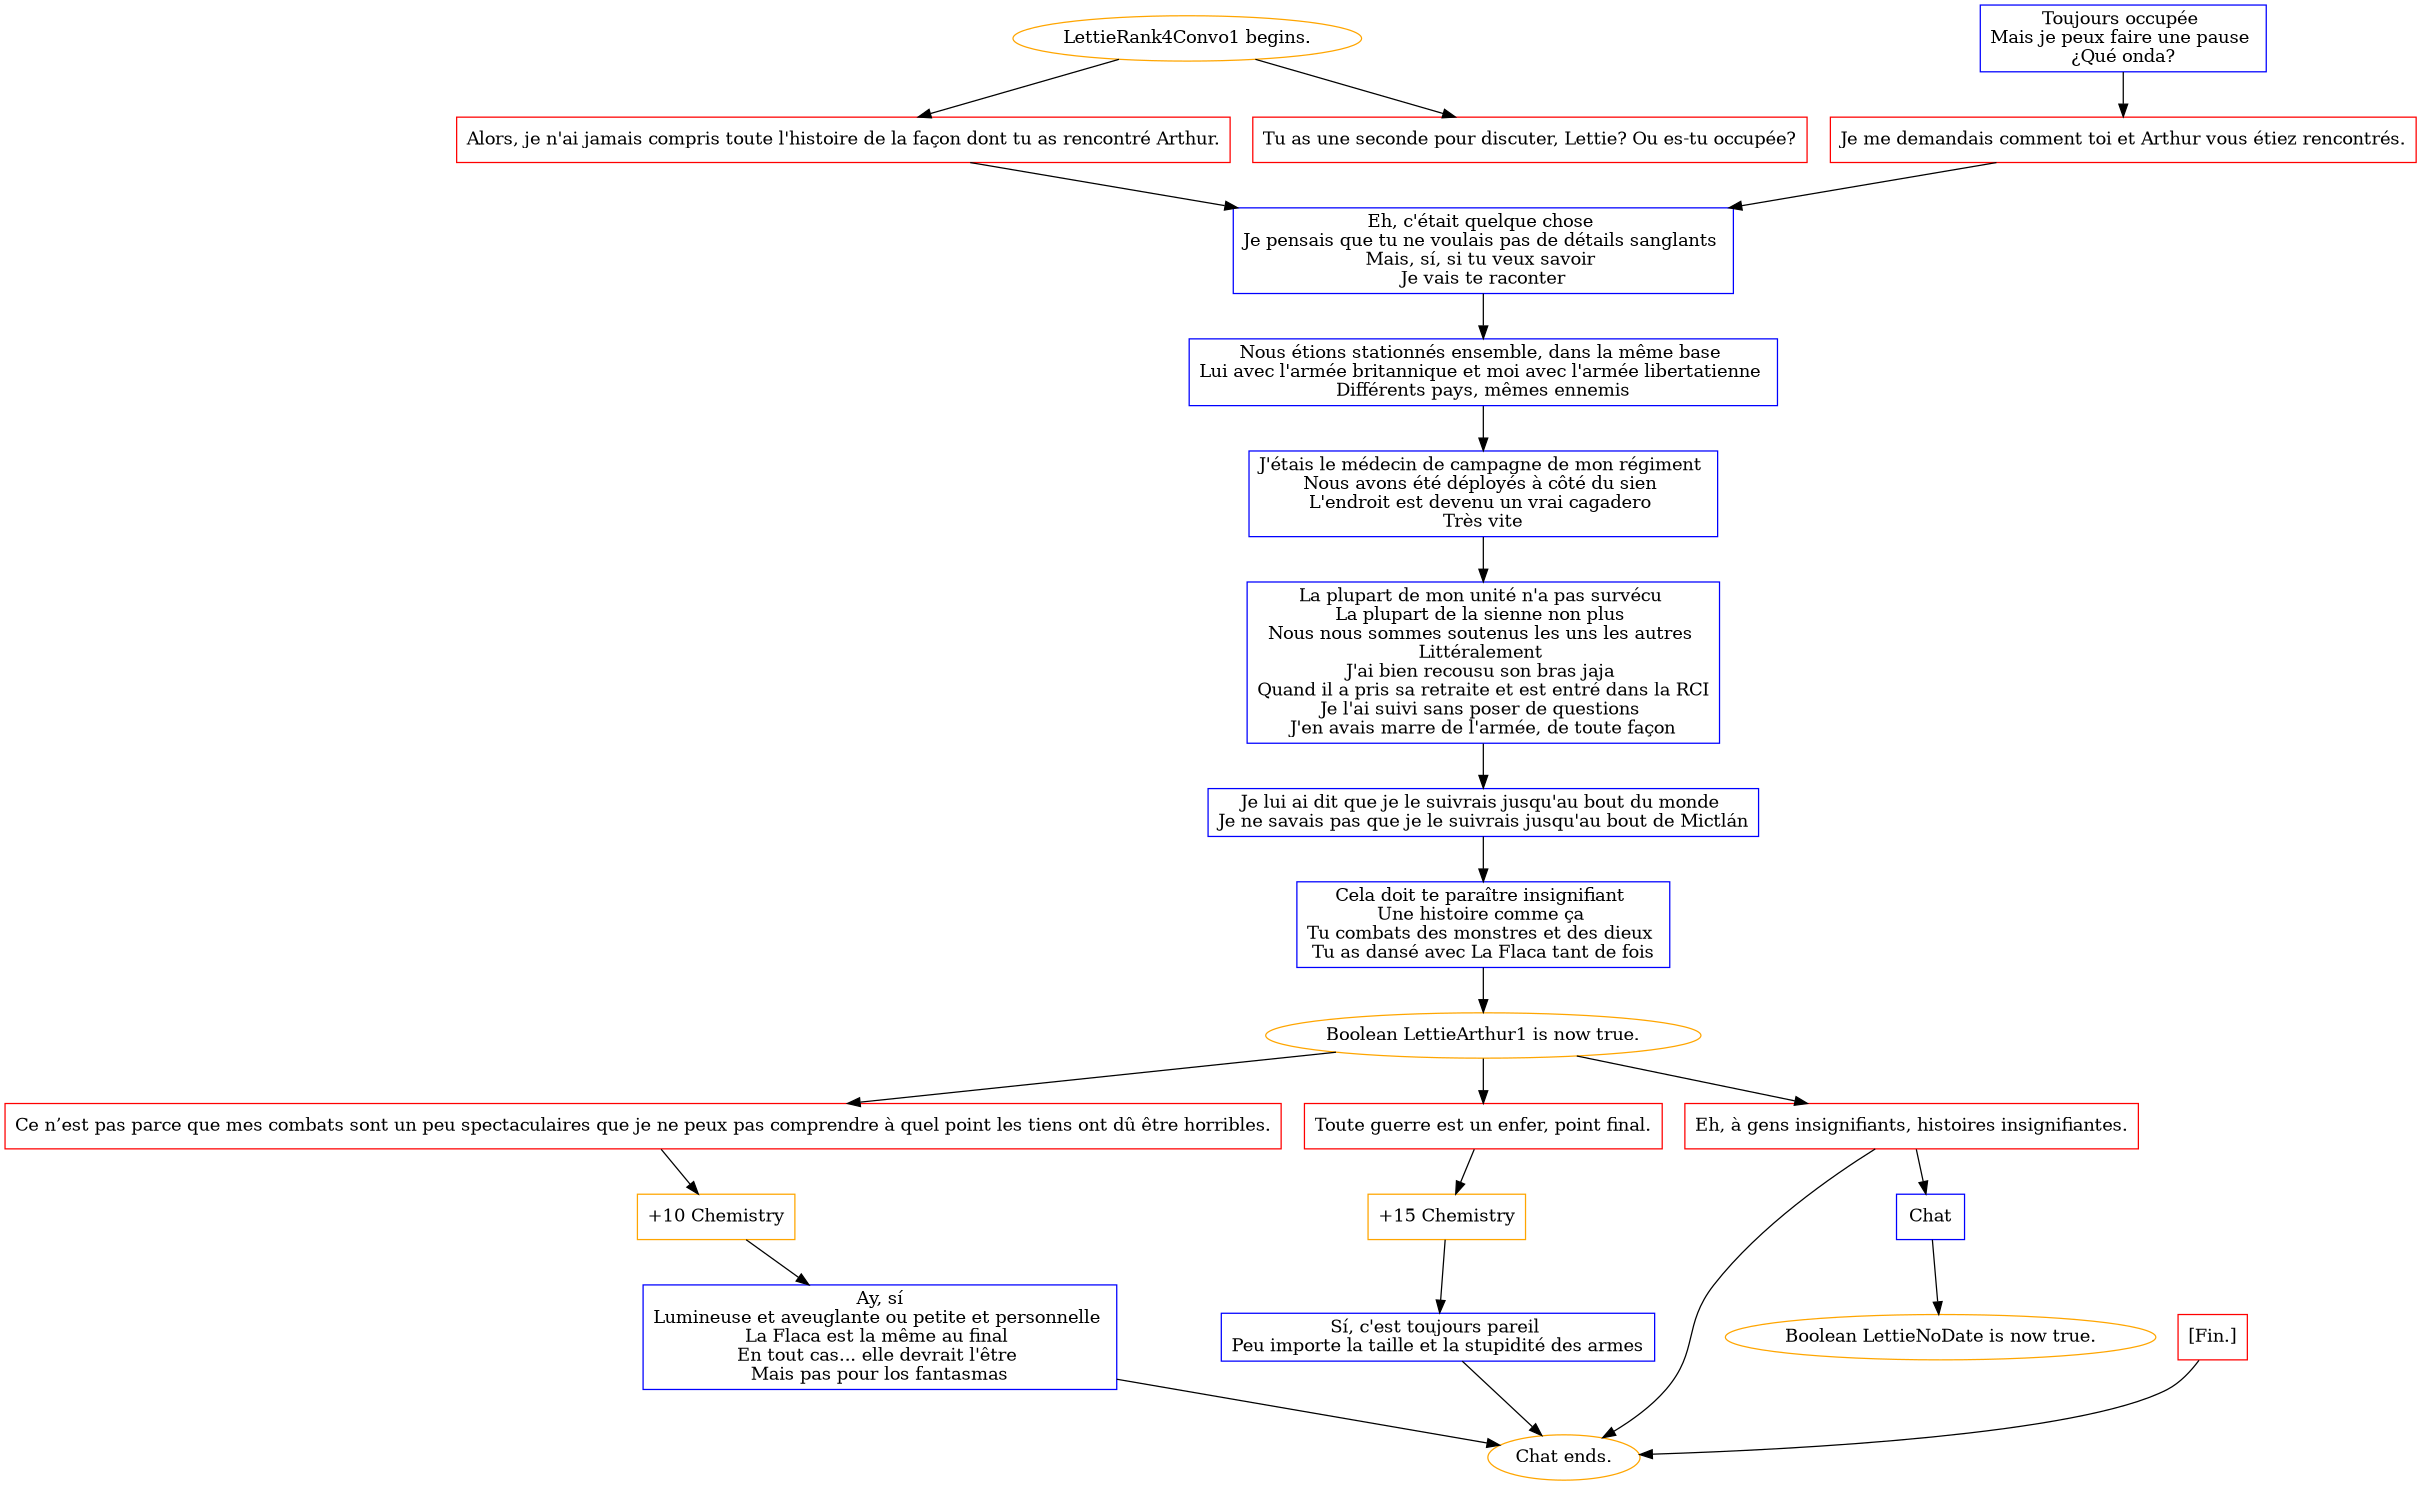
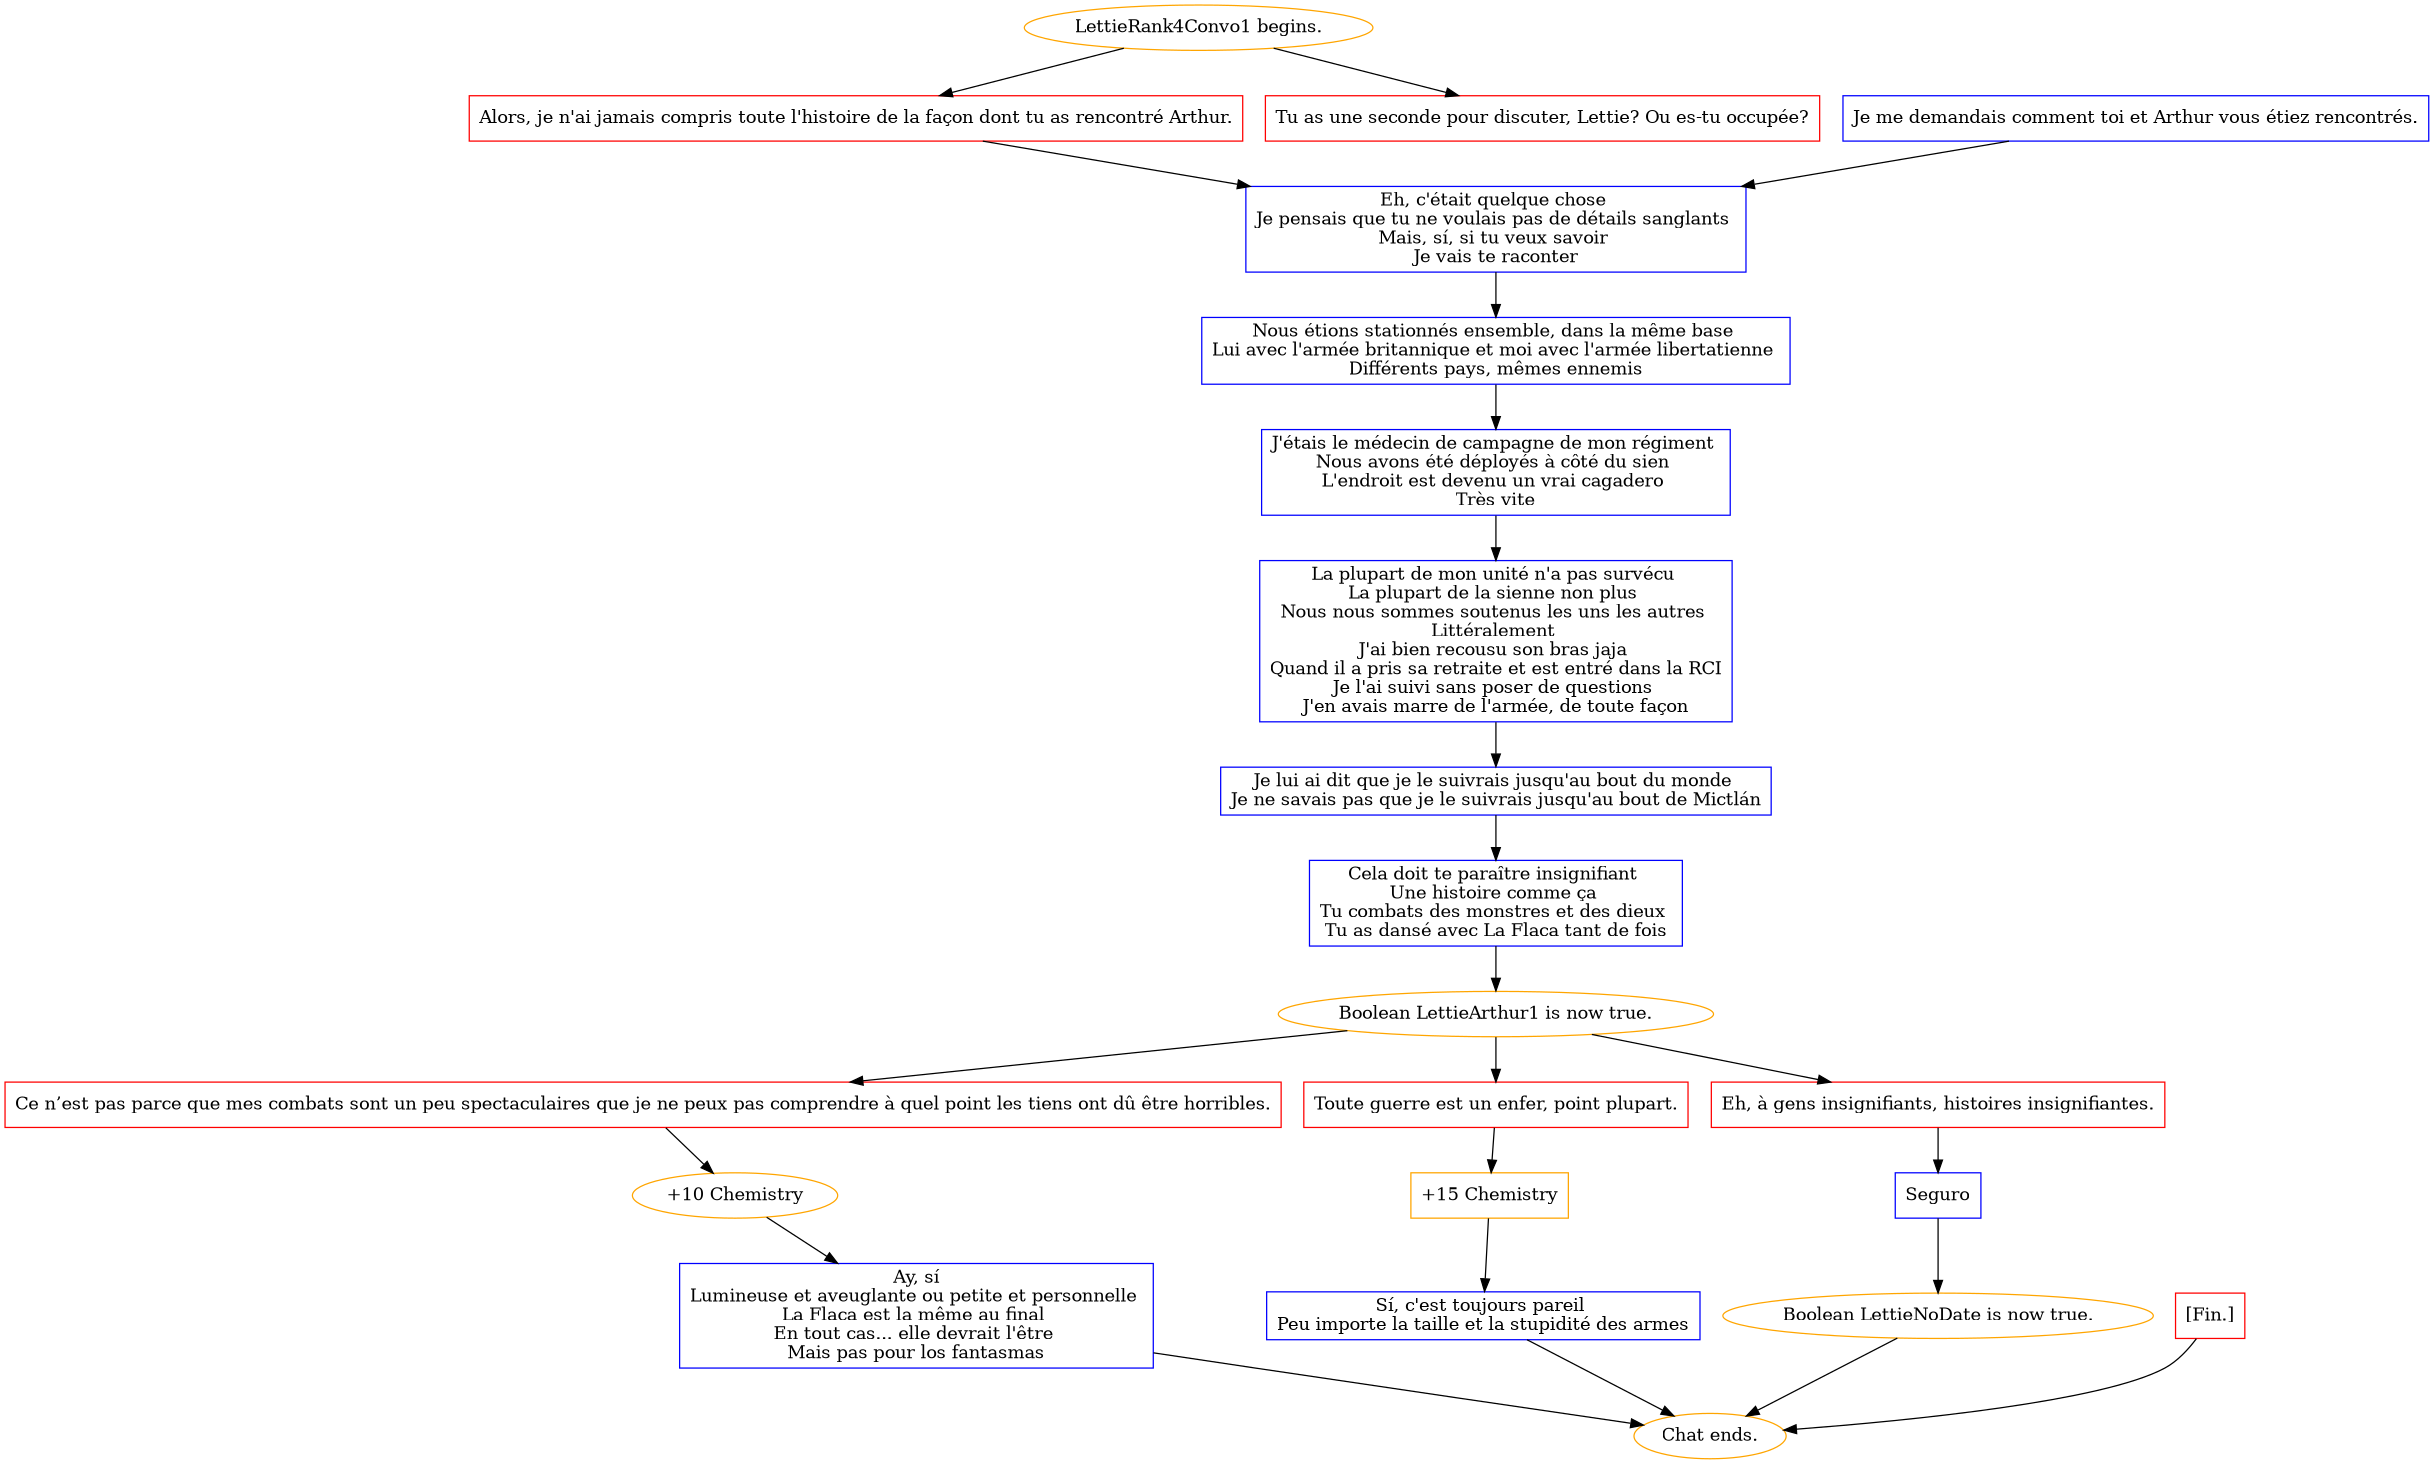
node "Toujours occupée Mais je peux faire une pause ¿Qué onda?": removed
node "Je me demandais comment toi et Arthur vous étiez rencontrés.": color red -> blue
node "Toute guerre est un enfer, point final.": label "Toute guerre est un enfer, point final." -> "Toute guerre est un enfer, point plupart."
node "+10 Chemistry": shape box -> ellipse
node "Chat": label "Chat" -> "Seguro"
edge "Eh, à gens insignifiants, histoires insignifiantes." -> "Chat ends.": now "Boolean LettieNoDate is now true." -> "Chat ends."
